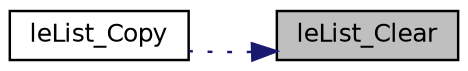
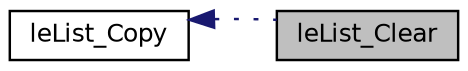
edge "leList_Copy" -> "leList_Clear": reversed
